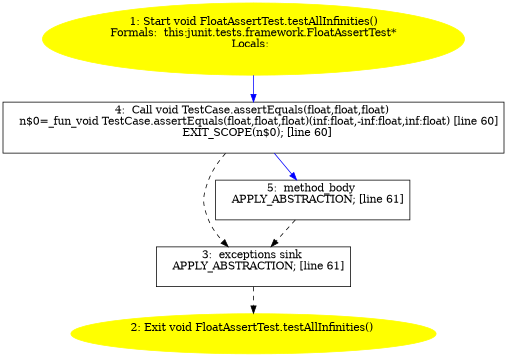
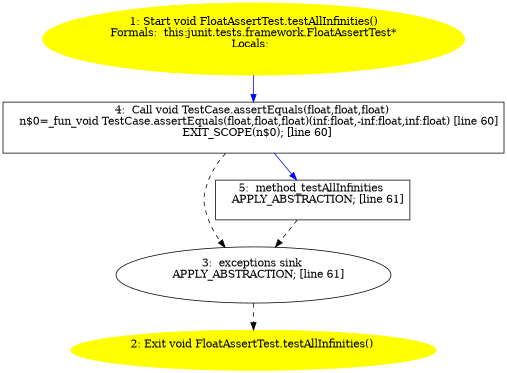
node "5:  method_body APPLY_ABSTRACTION; [line 61]": label "5:  method_body APPLY_ABSTRACTION; [line 61]" -> "5:  method_testAllInfinities APPLY_ABSTRACTION; [line 61]"
node "3:  exceptions sink APPLY_ABSTRACTION; [line 61]": shape box -> ellipse
